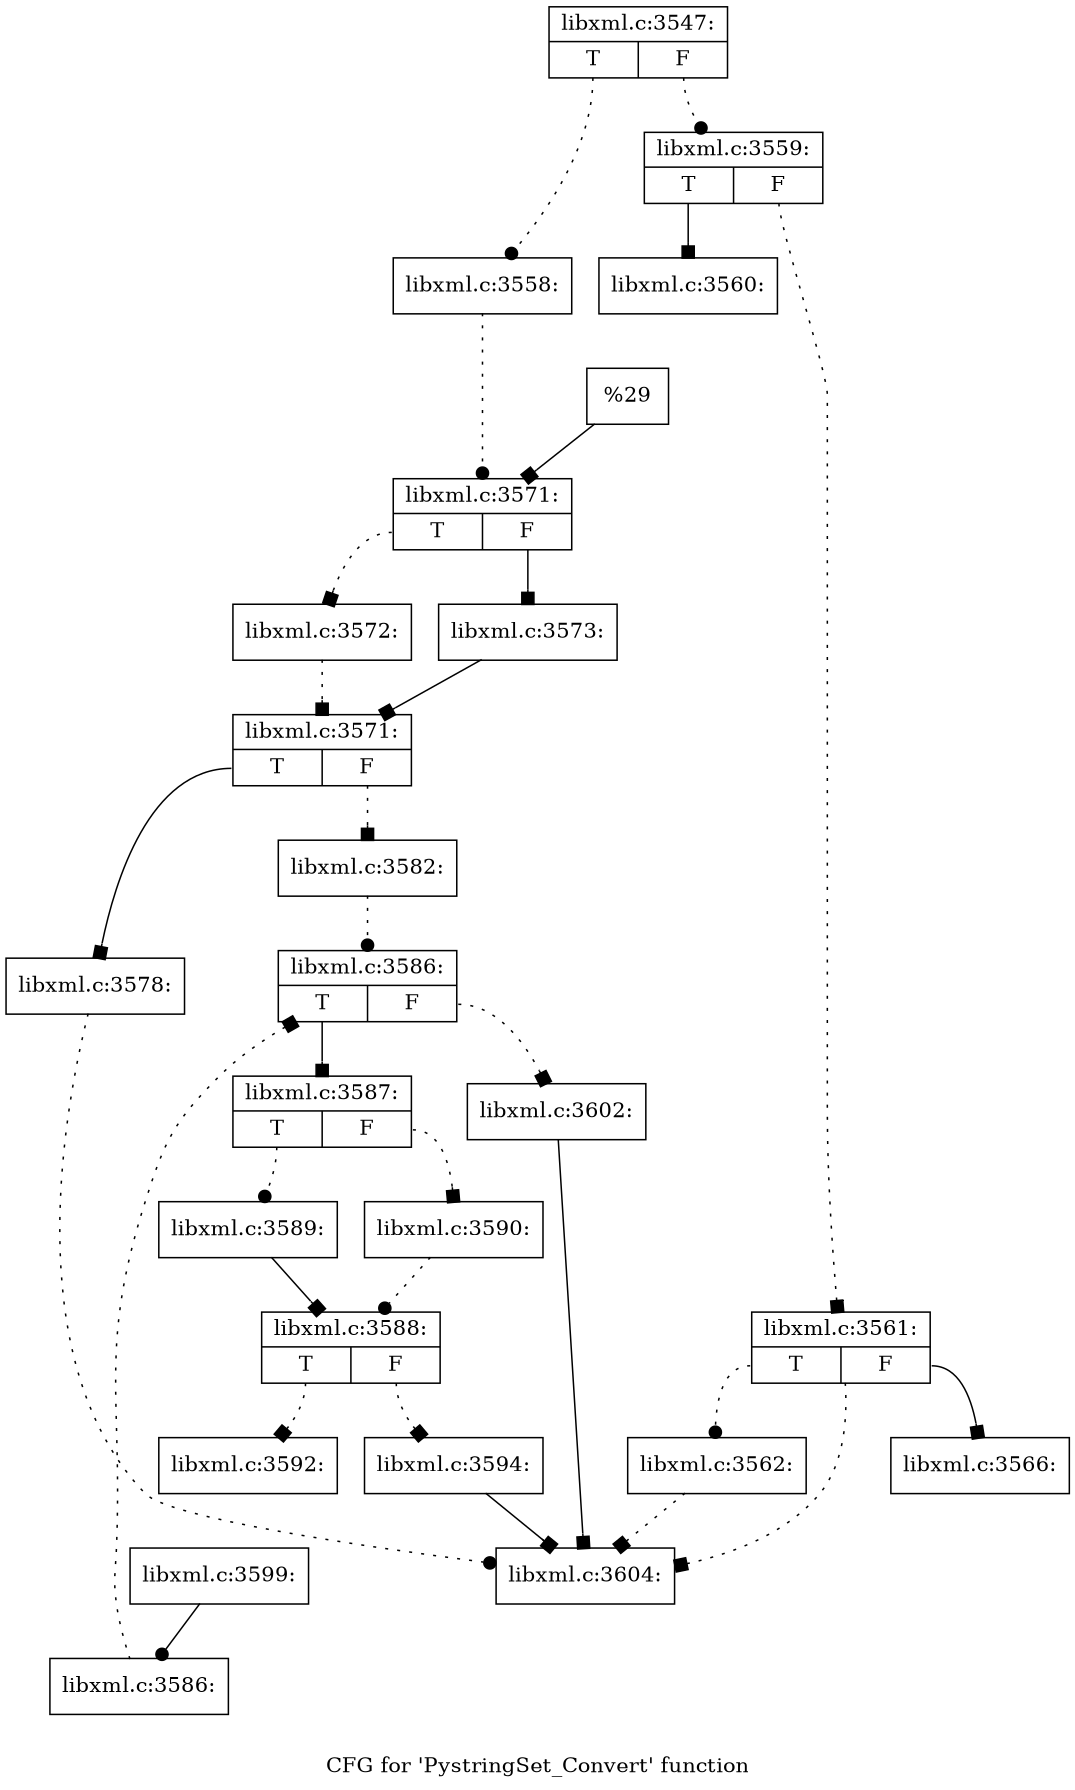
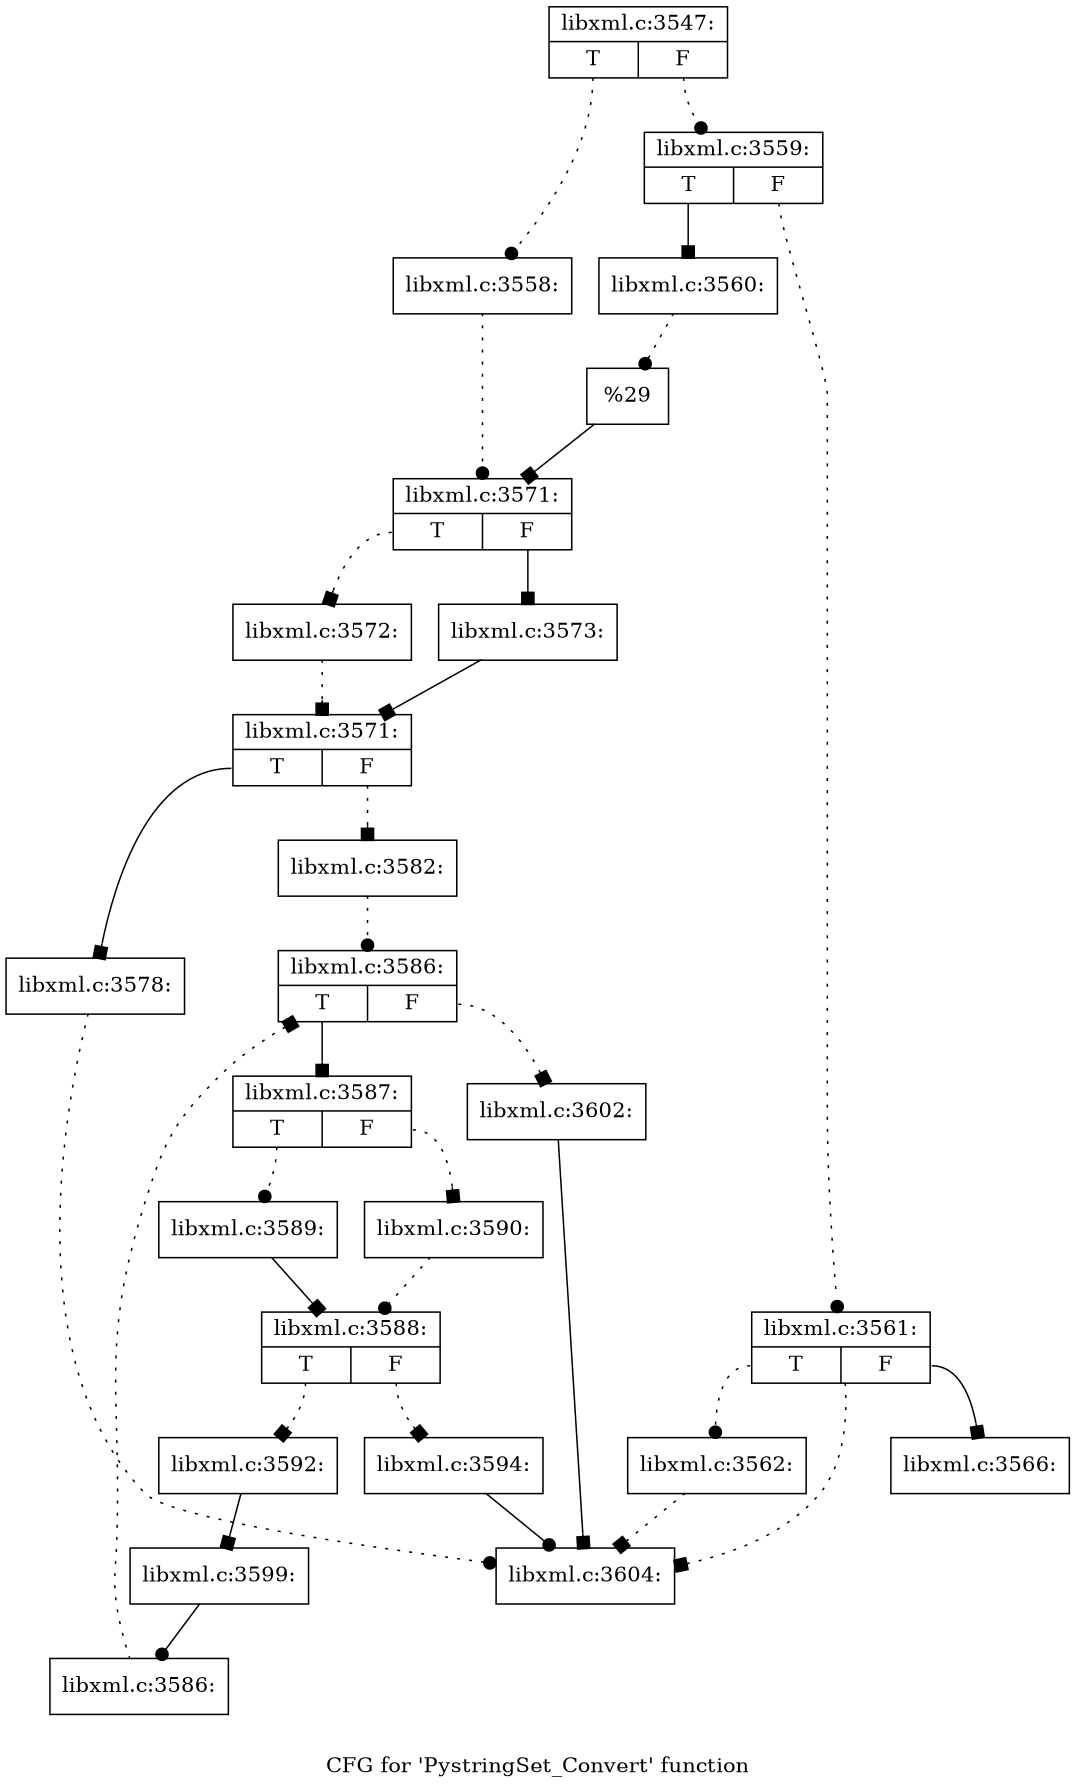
edge "libxml.c:3560:" -> "%29": added
edge "libxml.c:3559:" -> "libxml.c:3561:": arrowhead box -> dot
edge "libxml.c:3592:" -> "libxml.c:3599:": added
edge "libxml.c:3594:" -> "libxml.c:3604:": arrowhead box -> dot
